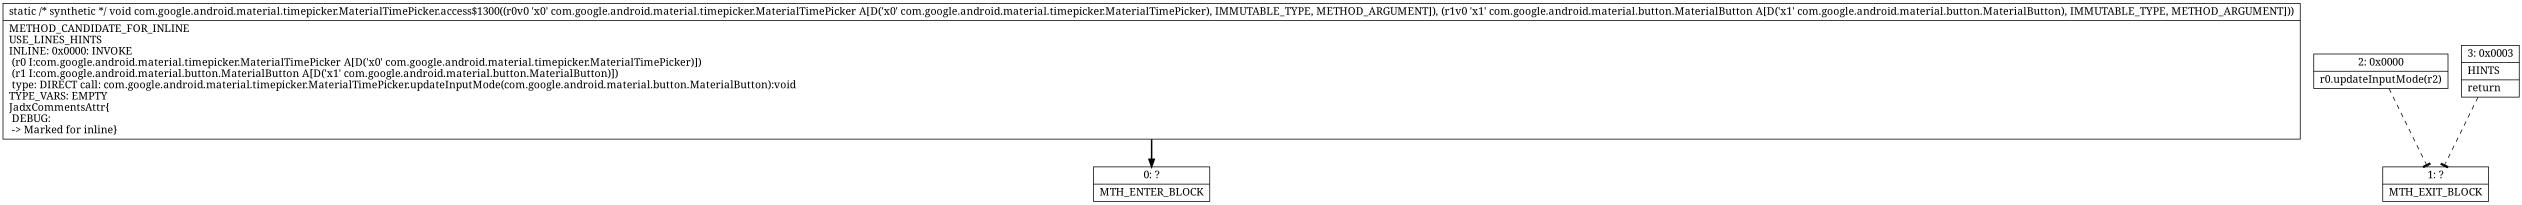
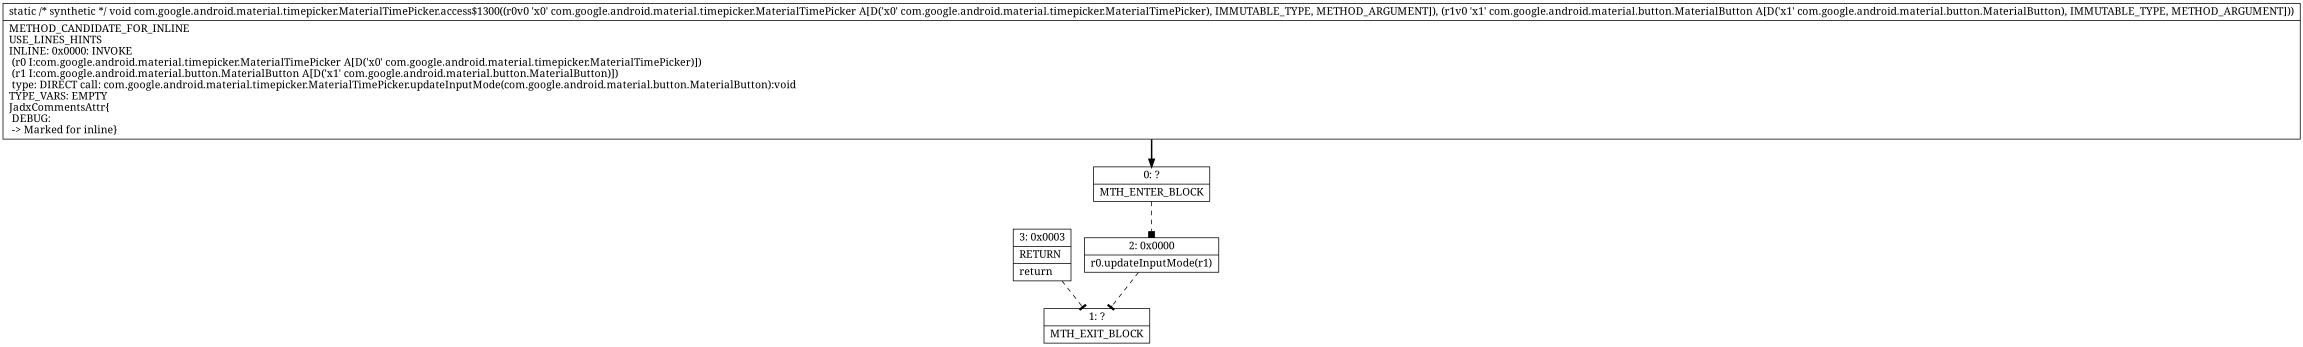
node "3: 0x0003": text "HINTS" -> "RETURN"
node "2: 0x0000": text "r0.updateInputMode(r2)" -> "r0.updateInputMode(r1)"
edge "0: ?" -> "2: 0x0000": added
